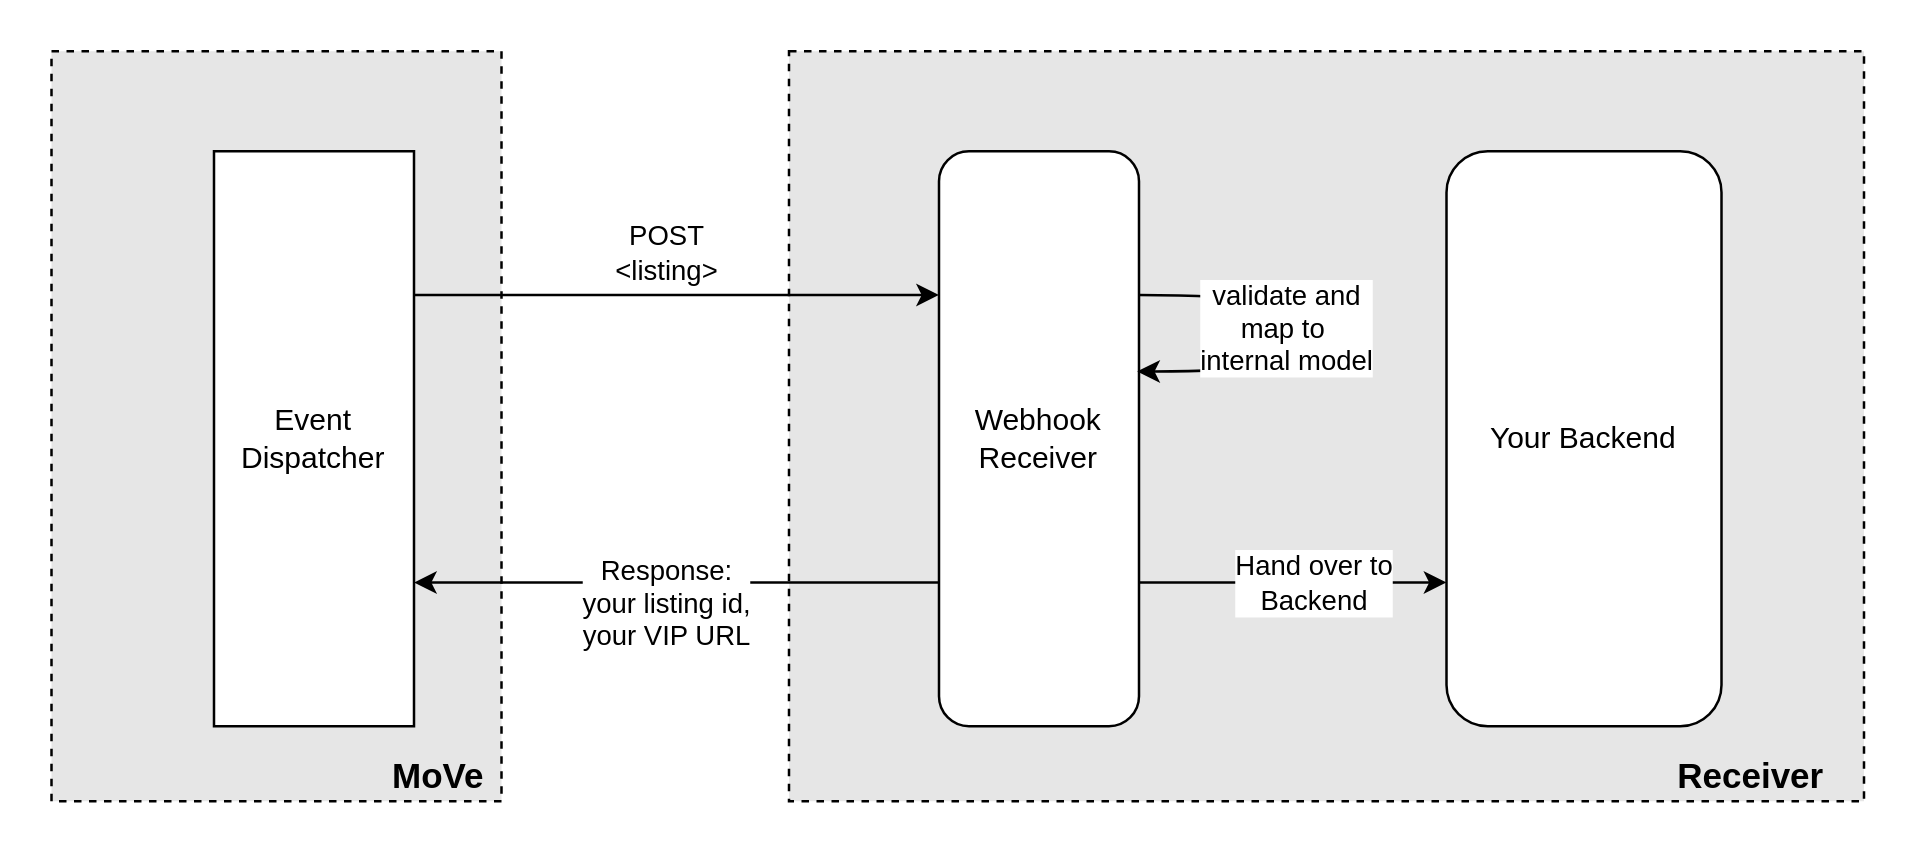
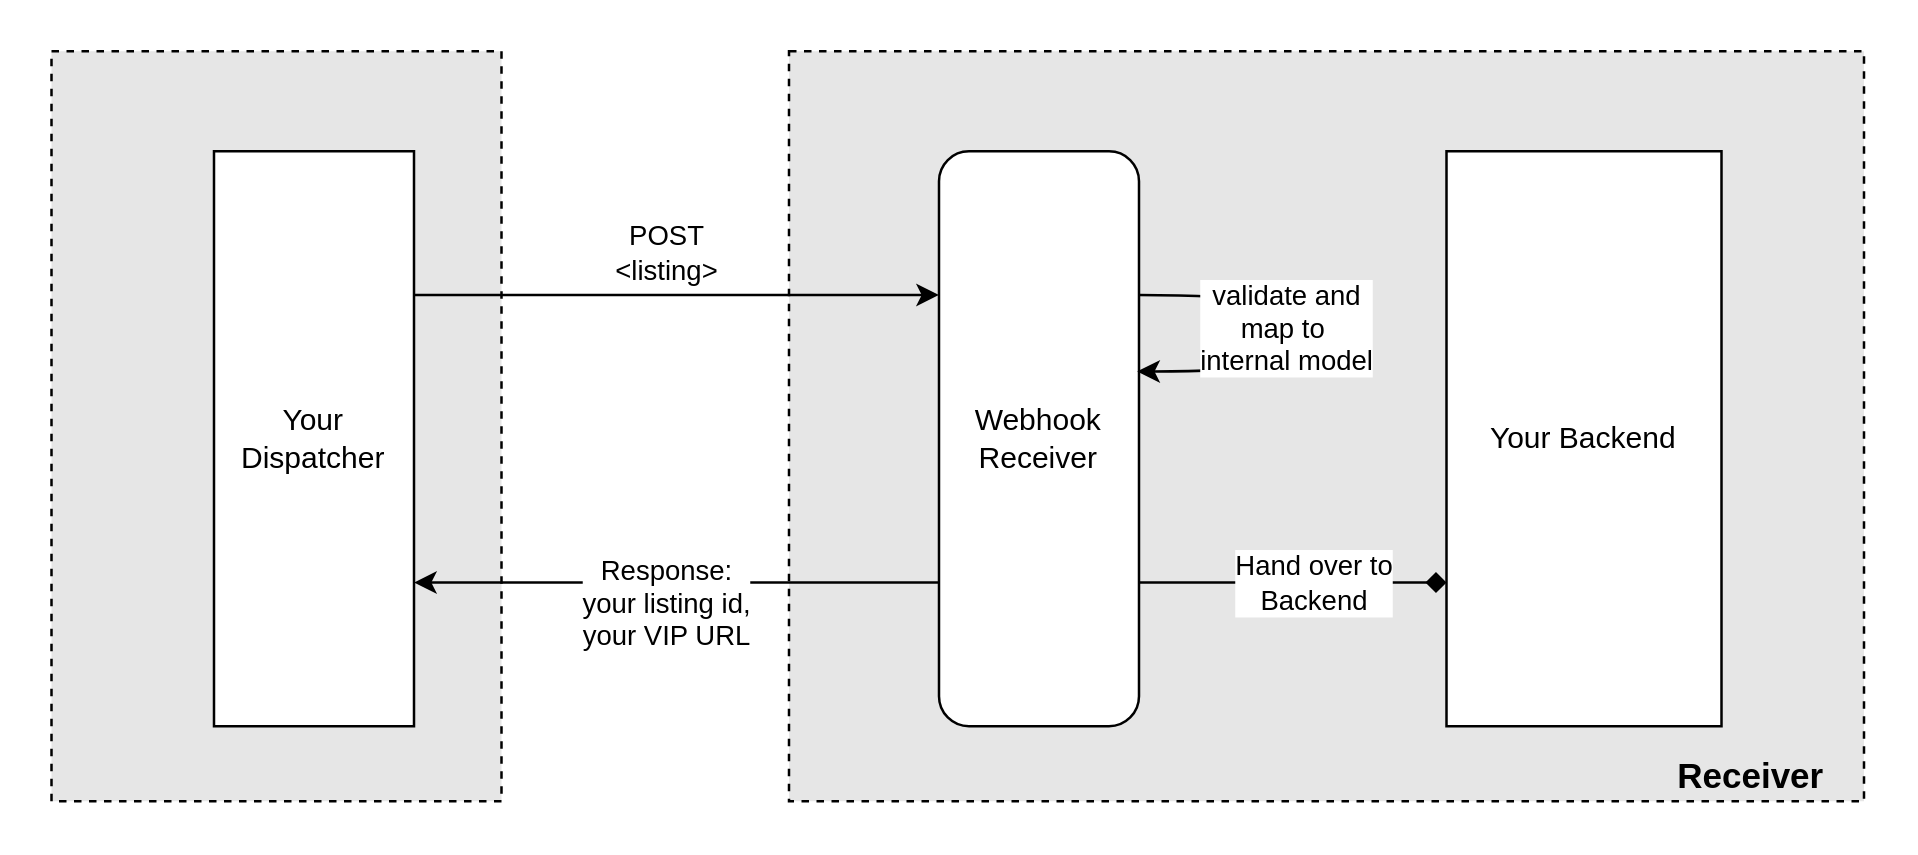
node "Event Dispatcher": label "Event Dispatcher" -> "Your Dispatcher"
node "Your Backend": shape rounded rectangle -> rectangle
edge "Webhook Receiver" -> "Your Backend": arrowhead classic -> diamond
node "MoVe": removed
